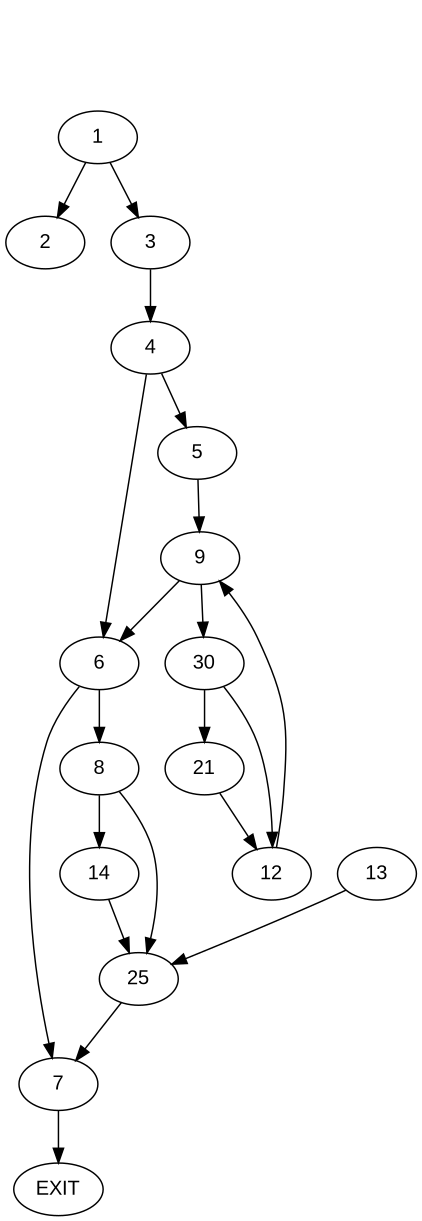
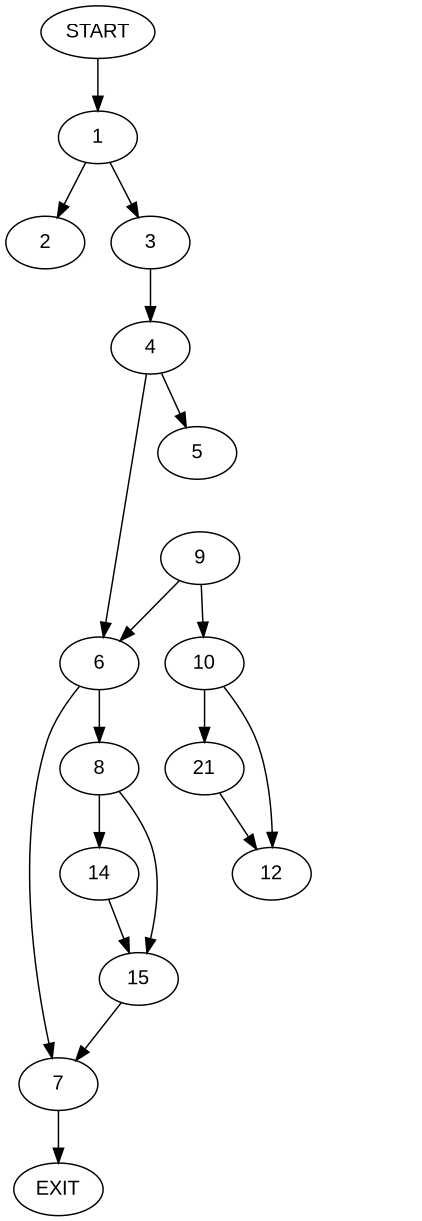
node "START": added
edge "5" -> "9": removed
node "30": label "30" -> "10"
edge "12" -> "9": removed
node "13": removed
node "25": label "25" -> "15"
